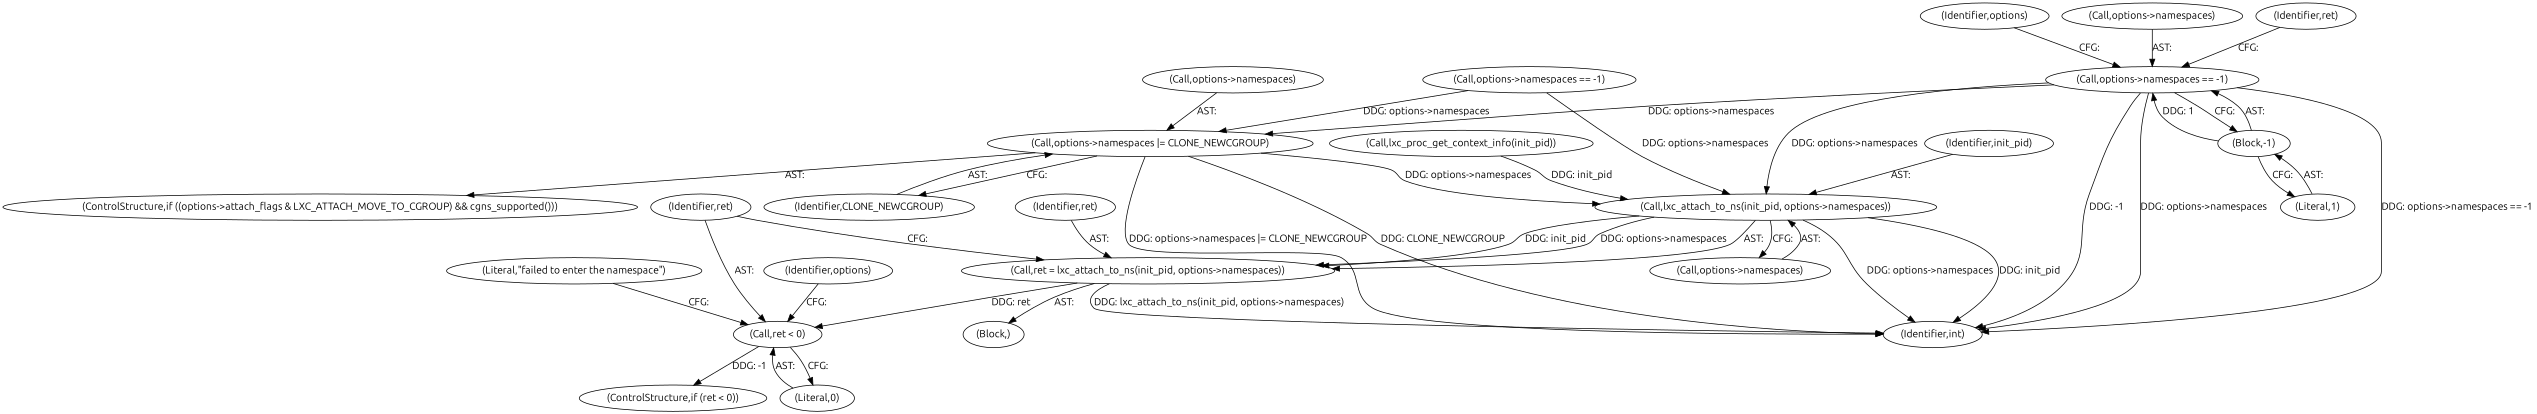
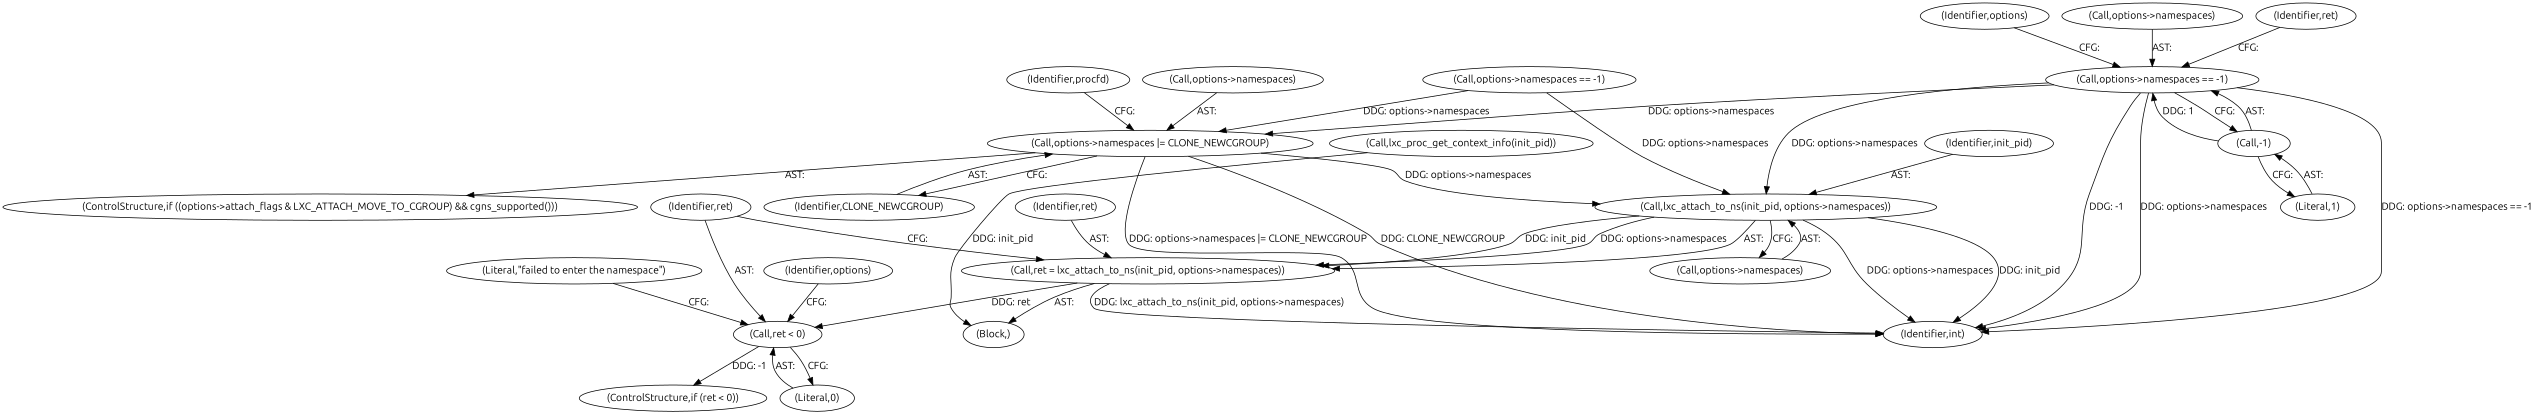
node "(Identifier,procfd)": added
node "(Block,-1)": label "(Block,-1)" -> "(Call,-1)"
edge "(Call,lxc_proc_get_context_info(init_pid))" -> "(Call,lxc_attach_to_ns(init_pid, options->namespaces))": now "(Call,lxc_proc_get_context_info(init_pid))" -> "(Block,)"
